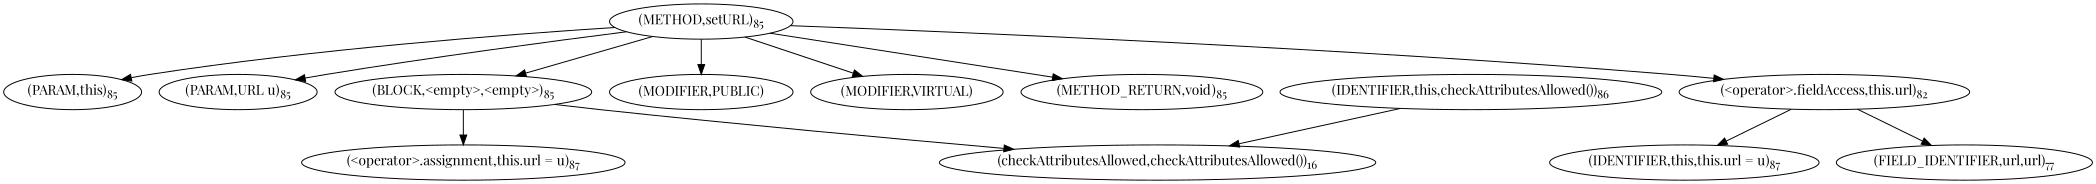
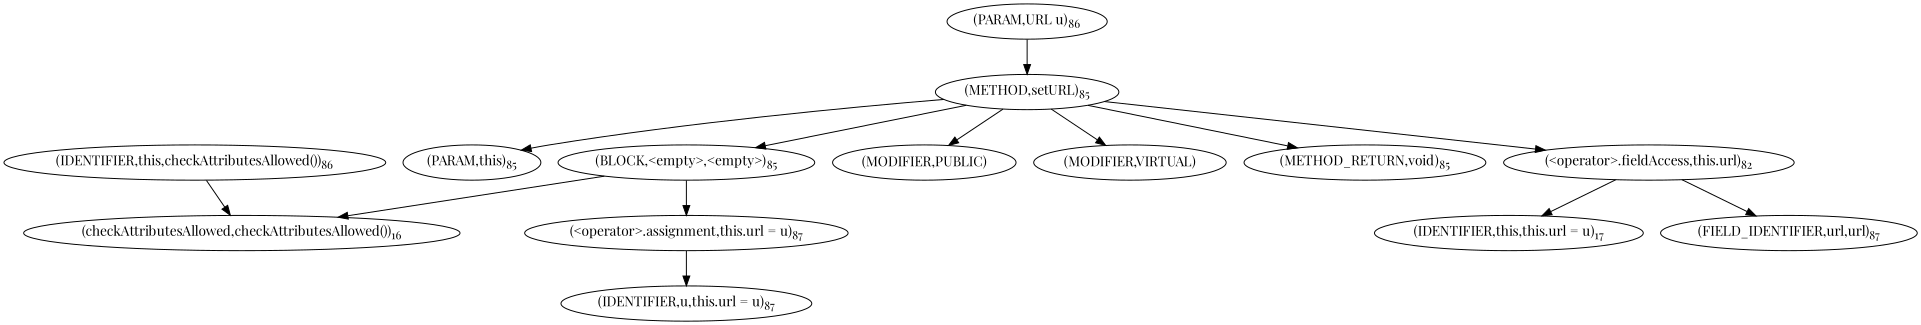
edge "(METHOD,setURL)" -> "(PARAM,URL u)": reversed
node "(PARAM,URL u)": text "85" -> "86"
node "(IDENTIFIER,this,this.url = u)": text "87" -> "17"
node "(FIELD_IDENTIFIER,url,url)": text "77" -> "87"
node "(IDENTIFIER,u,this.url = u)": added
